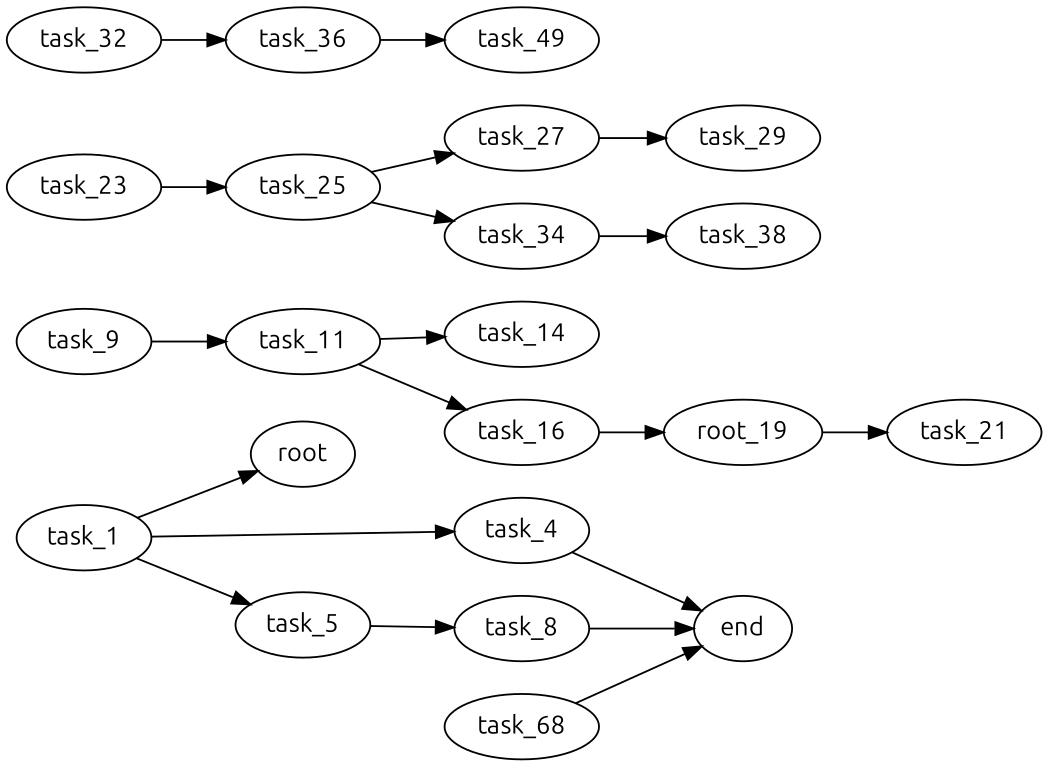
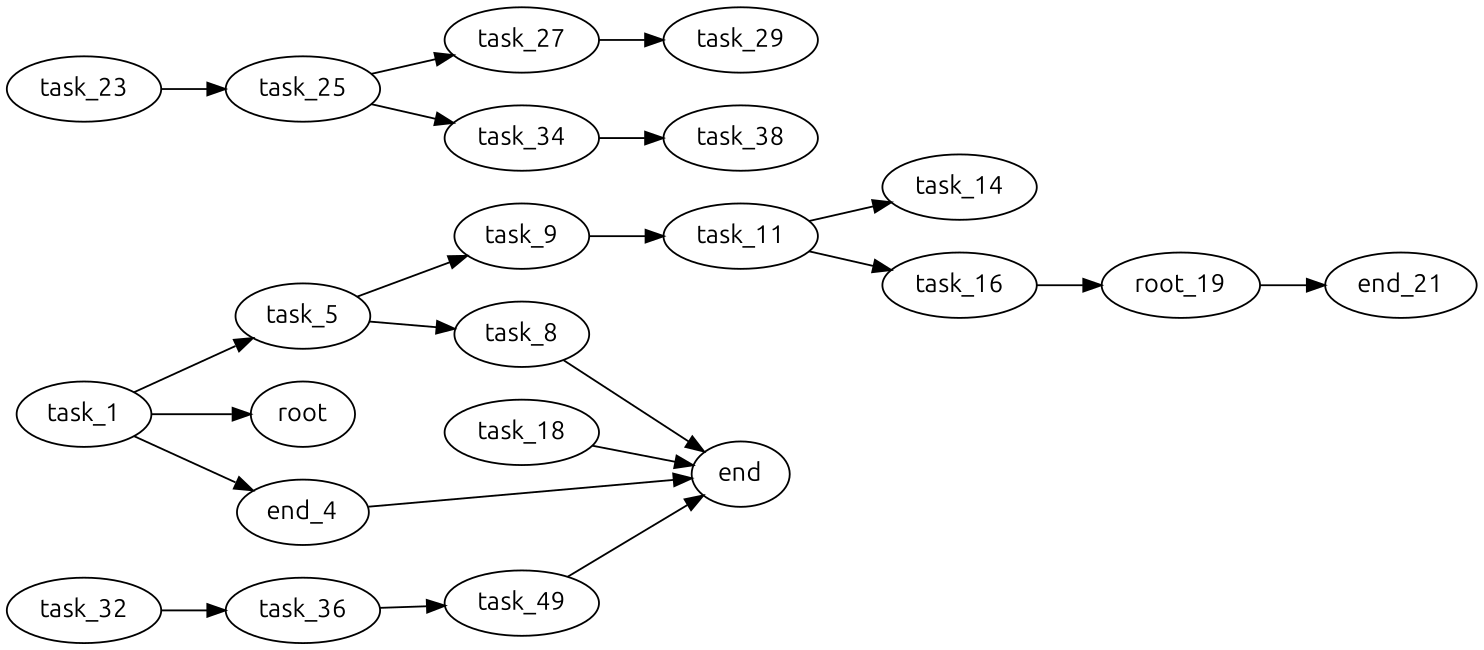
edge "task_5" -> "task_9": added
node "task_21": label "task_21" -> "end_21"
node "task_4": label "task_4" -> "end_4"
edge "task_49" -> "end": added
node "task_68": label "task_68" -> "task_18"
